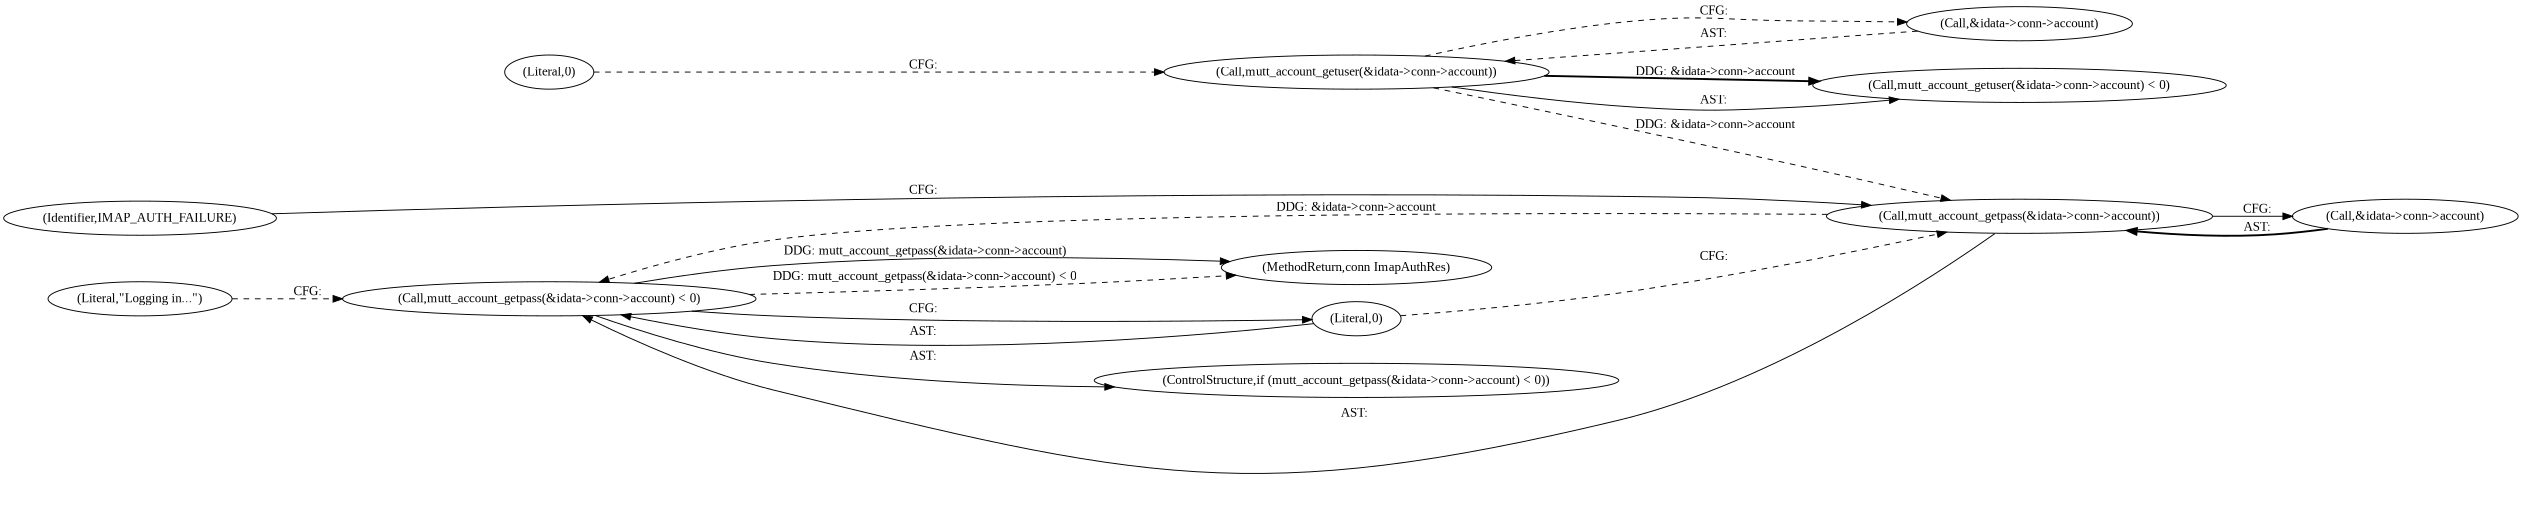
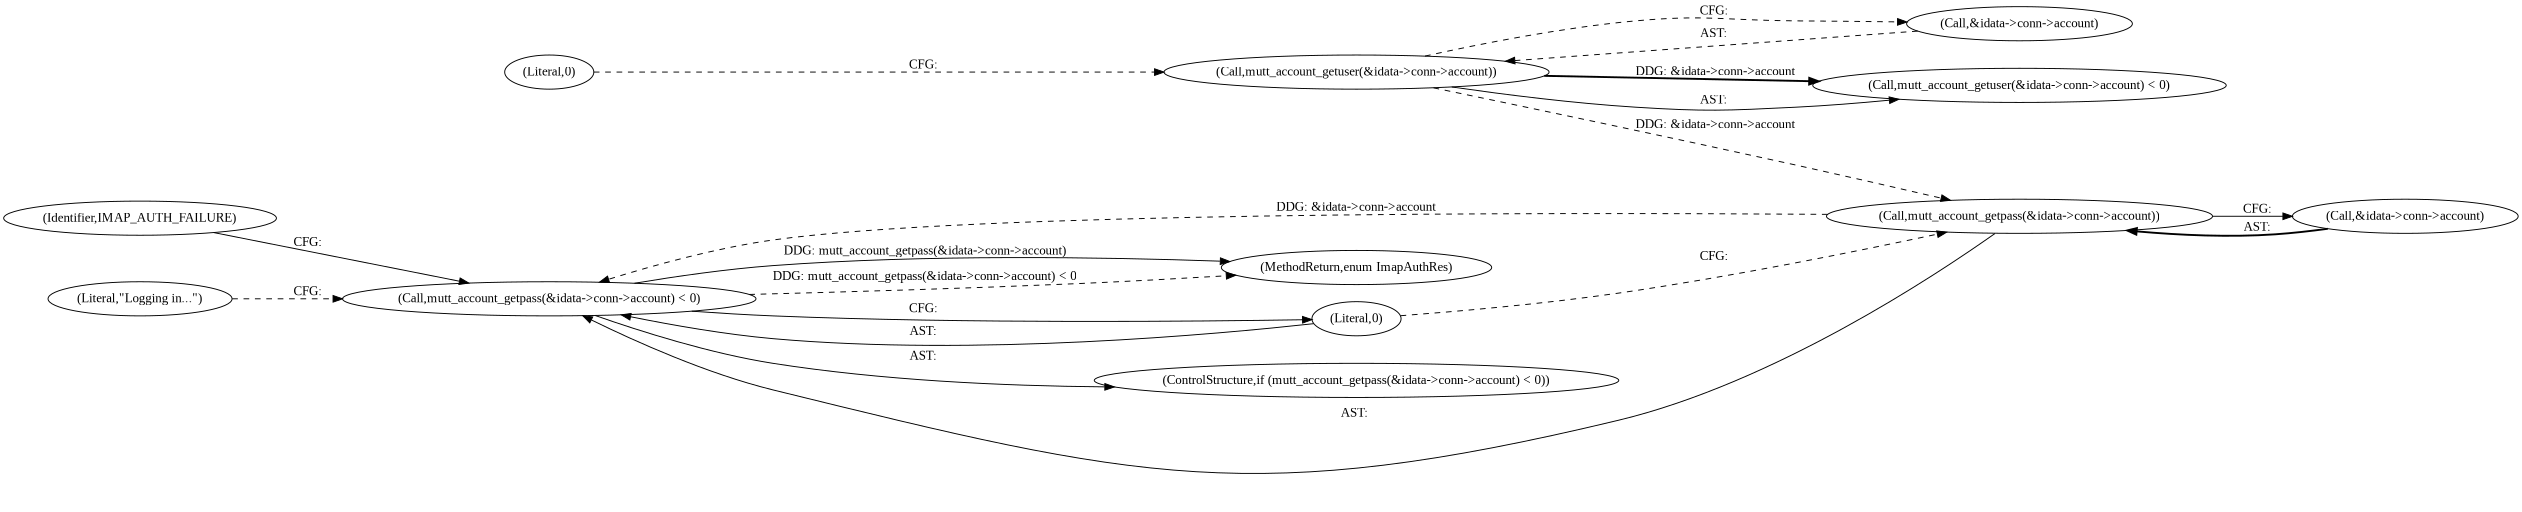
edge "(Identifier,IMAP_AUTH_FAILURE)" -> "(Call,mutt_account_getpass(&idata->conn->account))": now "(Identifier,IMAP_AUTH_FAILURE)" -> "(Call,mutt_account_getpass(&idata->conn->account) < 0)"
node "(MethodReturn,conn ImapAuthRes)": label "(MethodReturn,conn ImapAuthRes)" -> "(MethodReturn,enum ImapAuthRes)"
